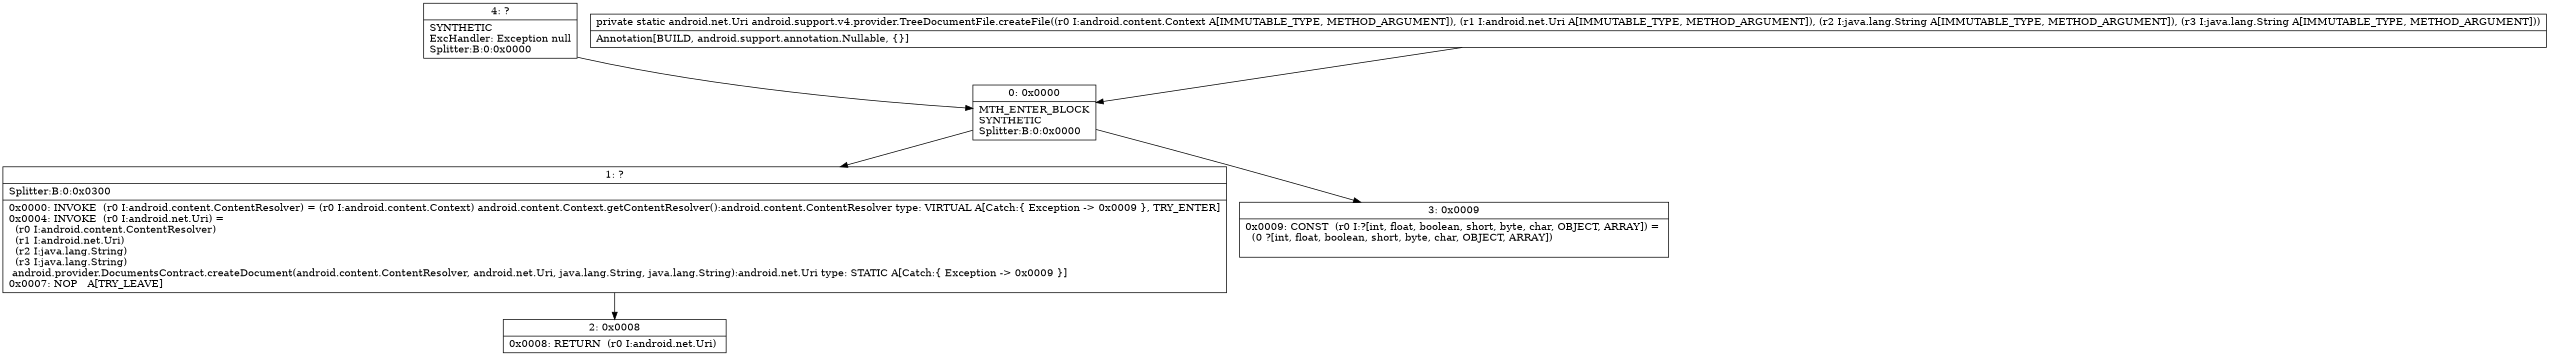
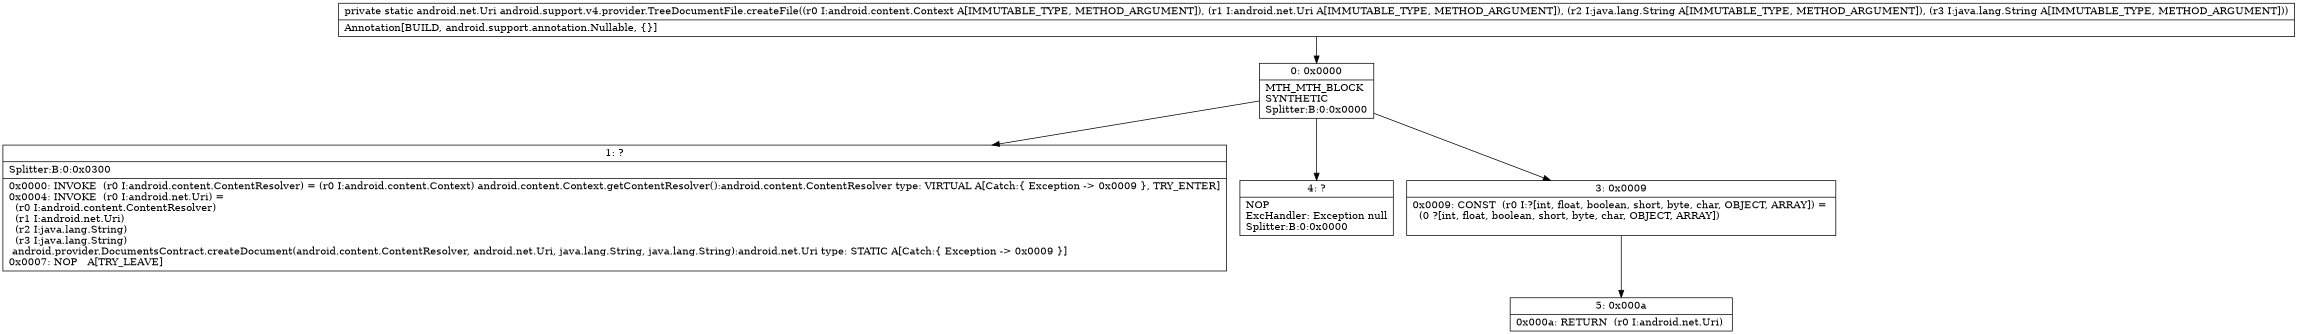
node "4: ?": text "SYNTHETIC" -> "NOP"
edge "4: ?" -> "0: 0x0000": reversed
node "0: 0x0000": text "MTH_ENTER_BLOCK" -> "MTH_MTH_BLOCK"
node "5: 0x000a": added
node "2: 0x0008": removed
